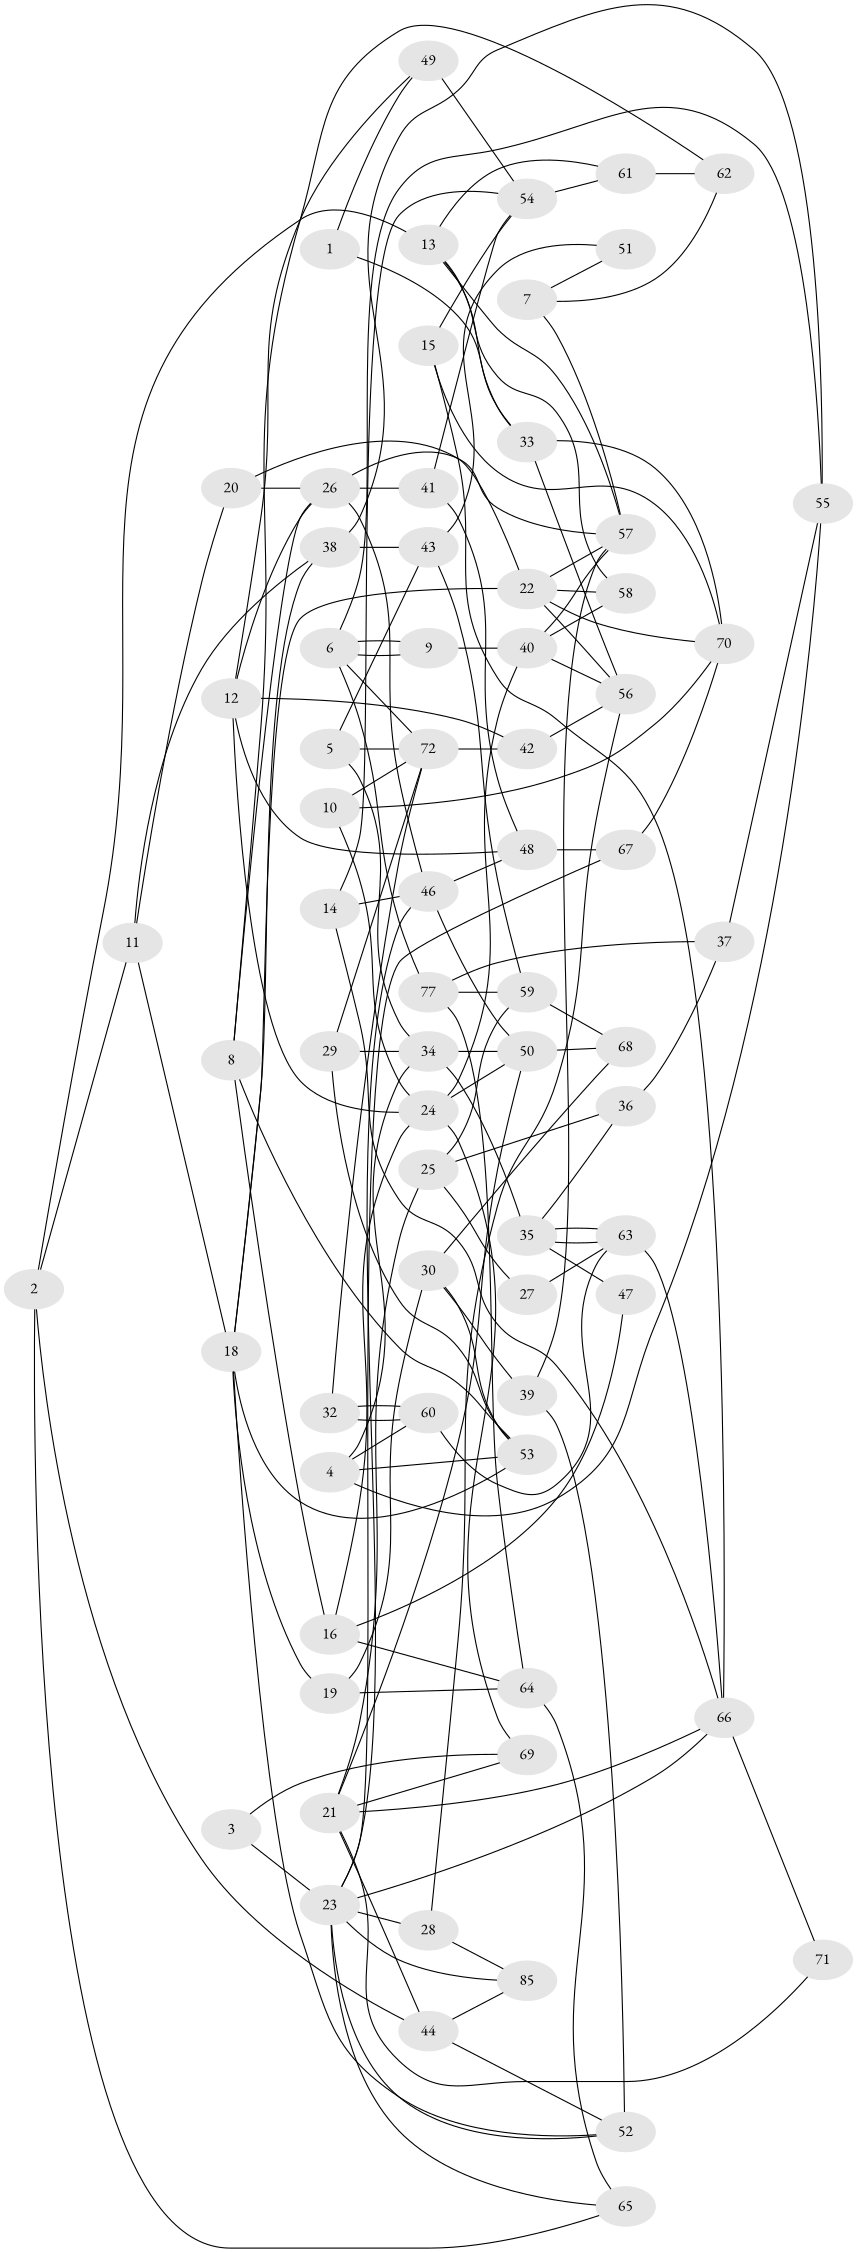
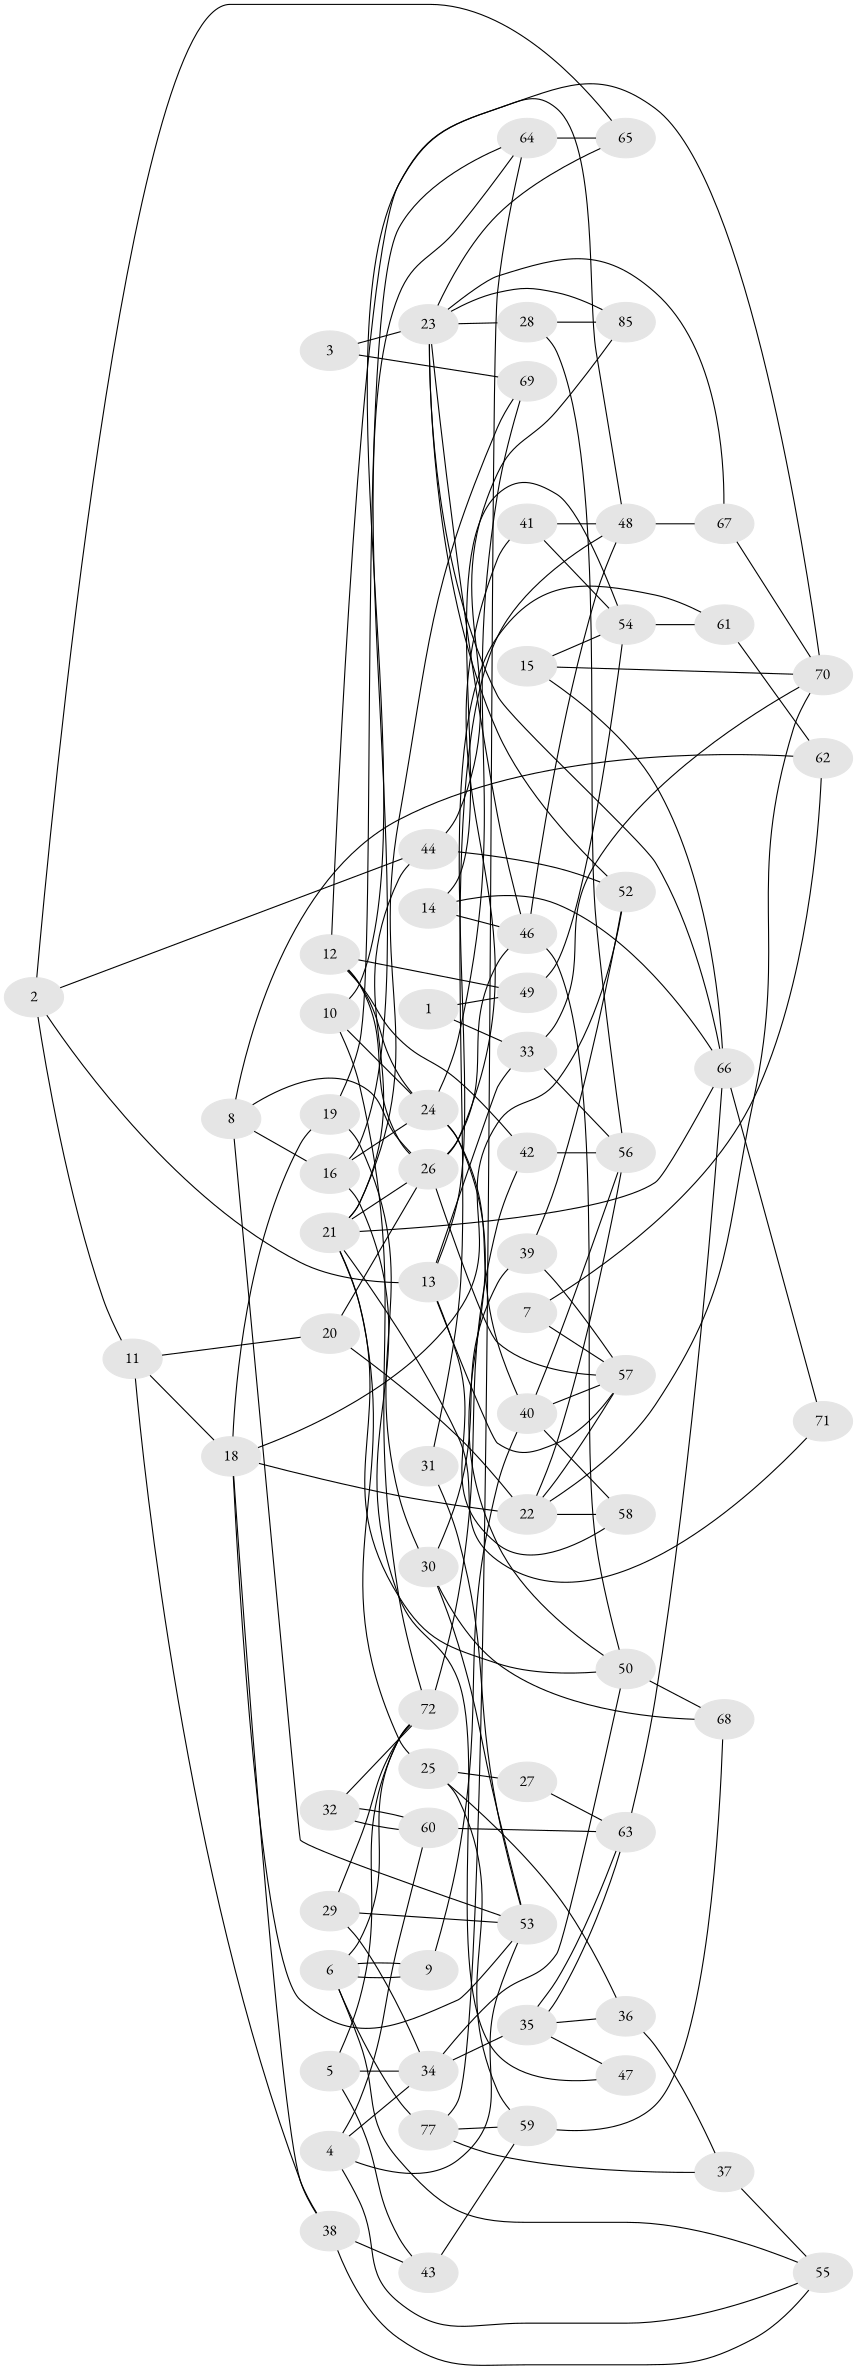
node "51": removed
edge "26" -- "21": added
node "31": added
